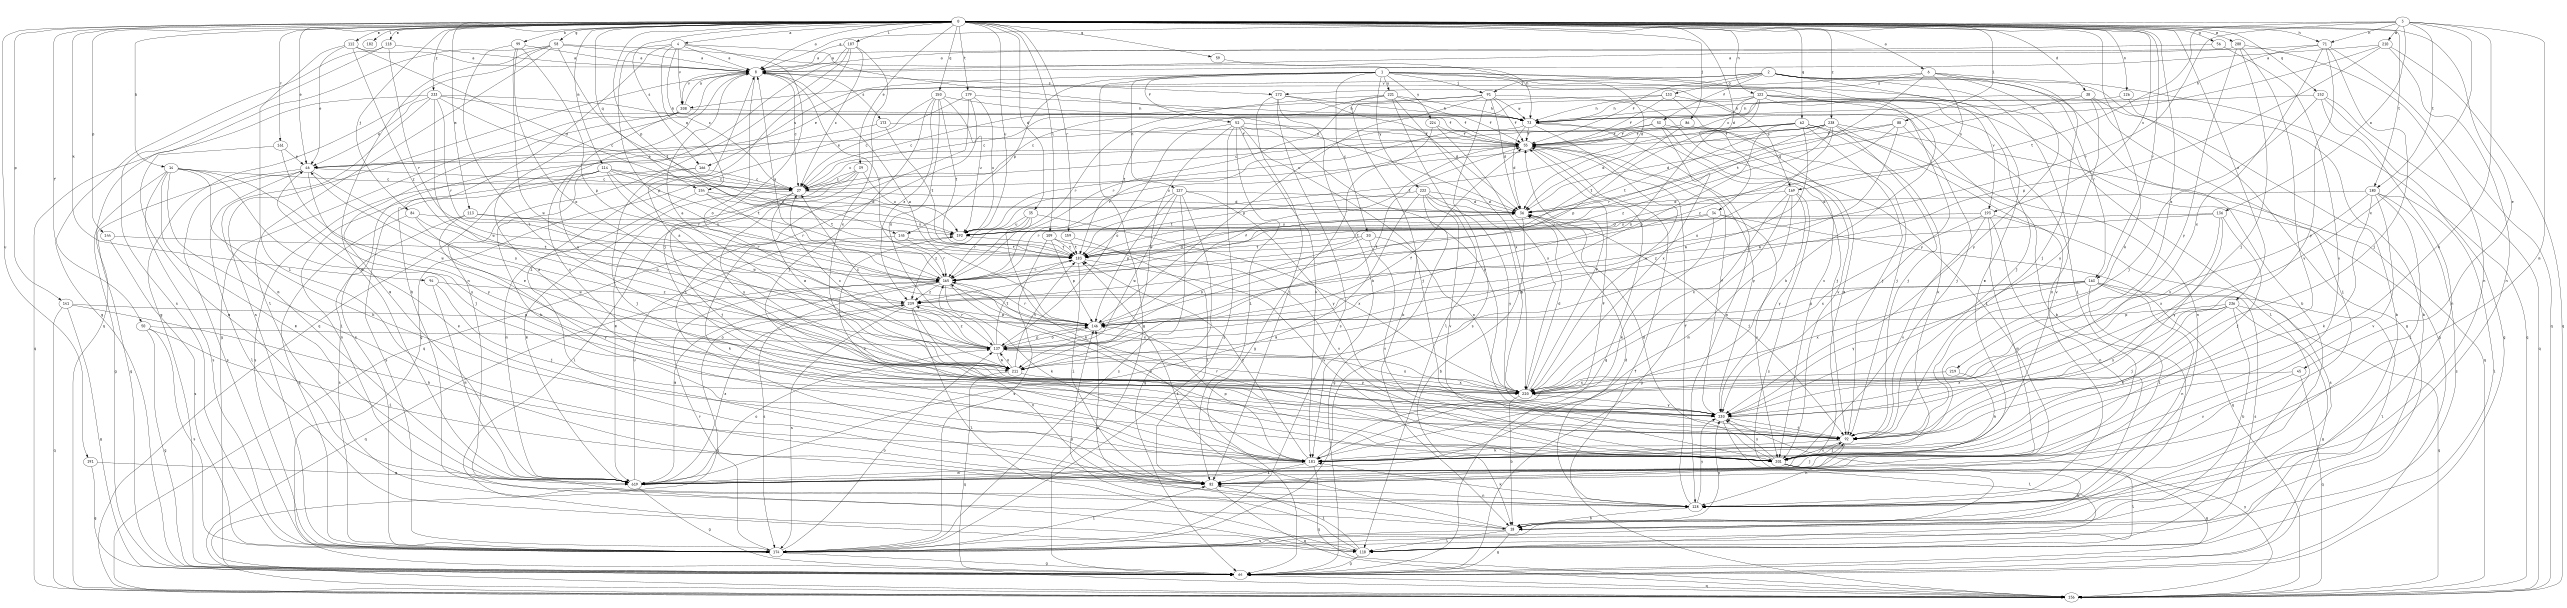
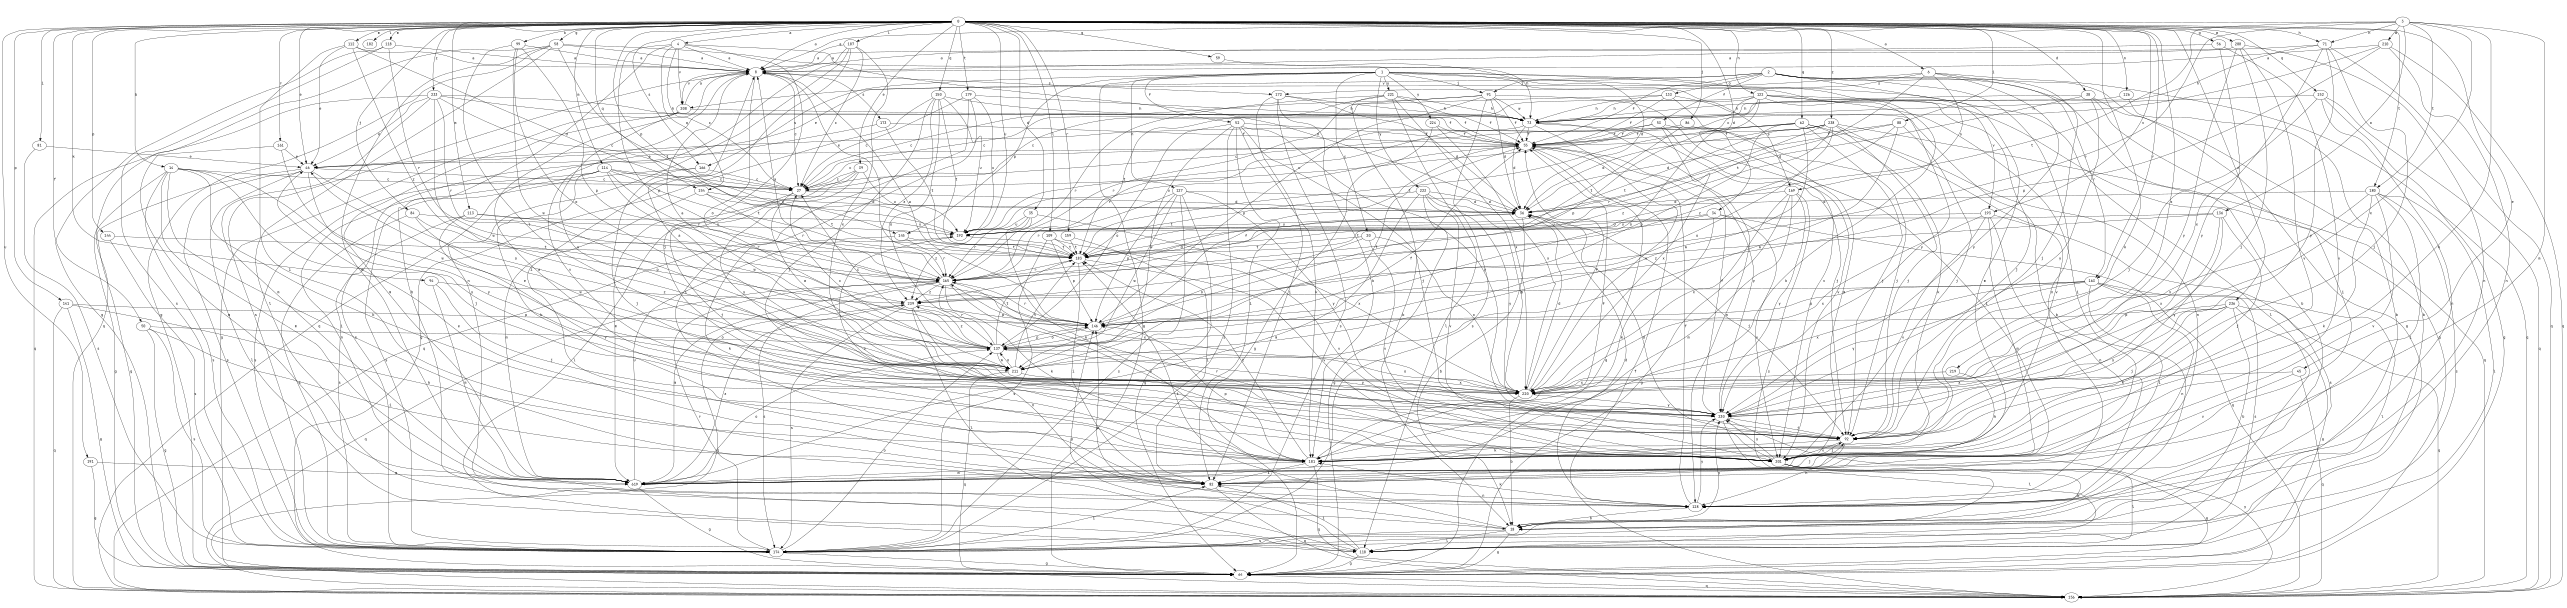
node "81": added
edge "27" -> "619": removed, label "m"
edge "56" -> "230": added, label "y"
